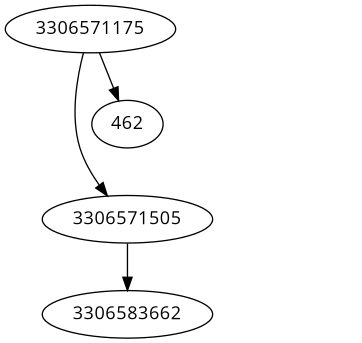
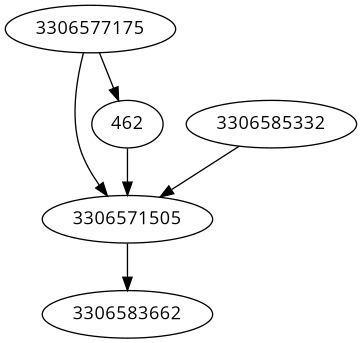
node "3306571175": label "3306571175" -> "3306577175"
node "3306585332": added
edge "462" -> "3306571505": added
